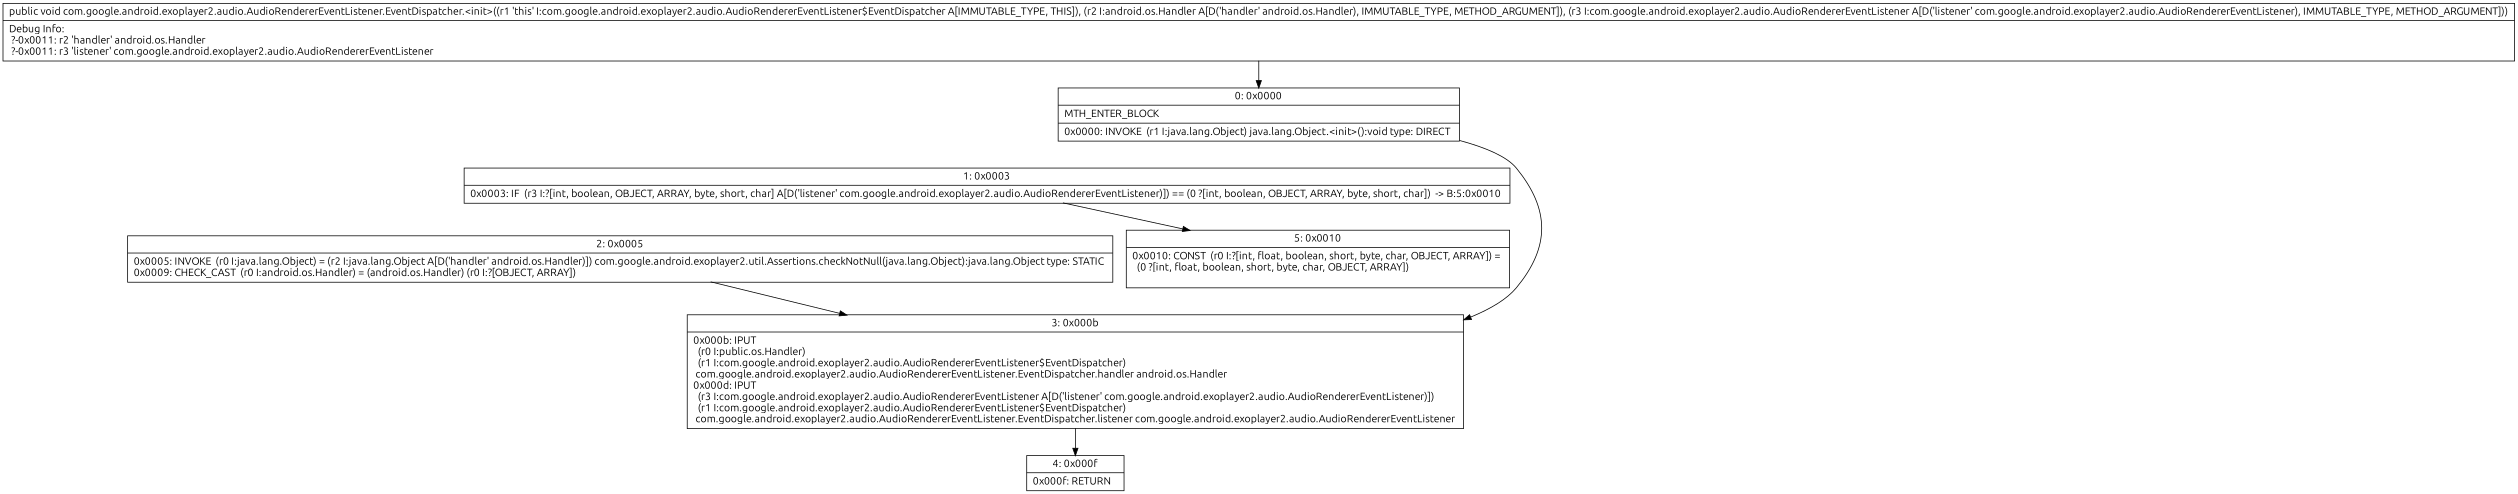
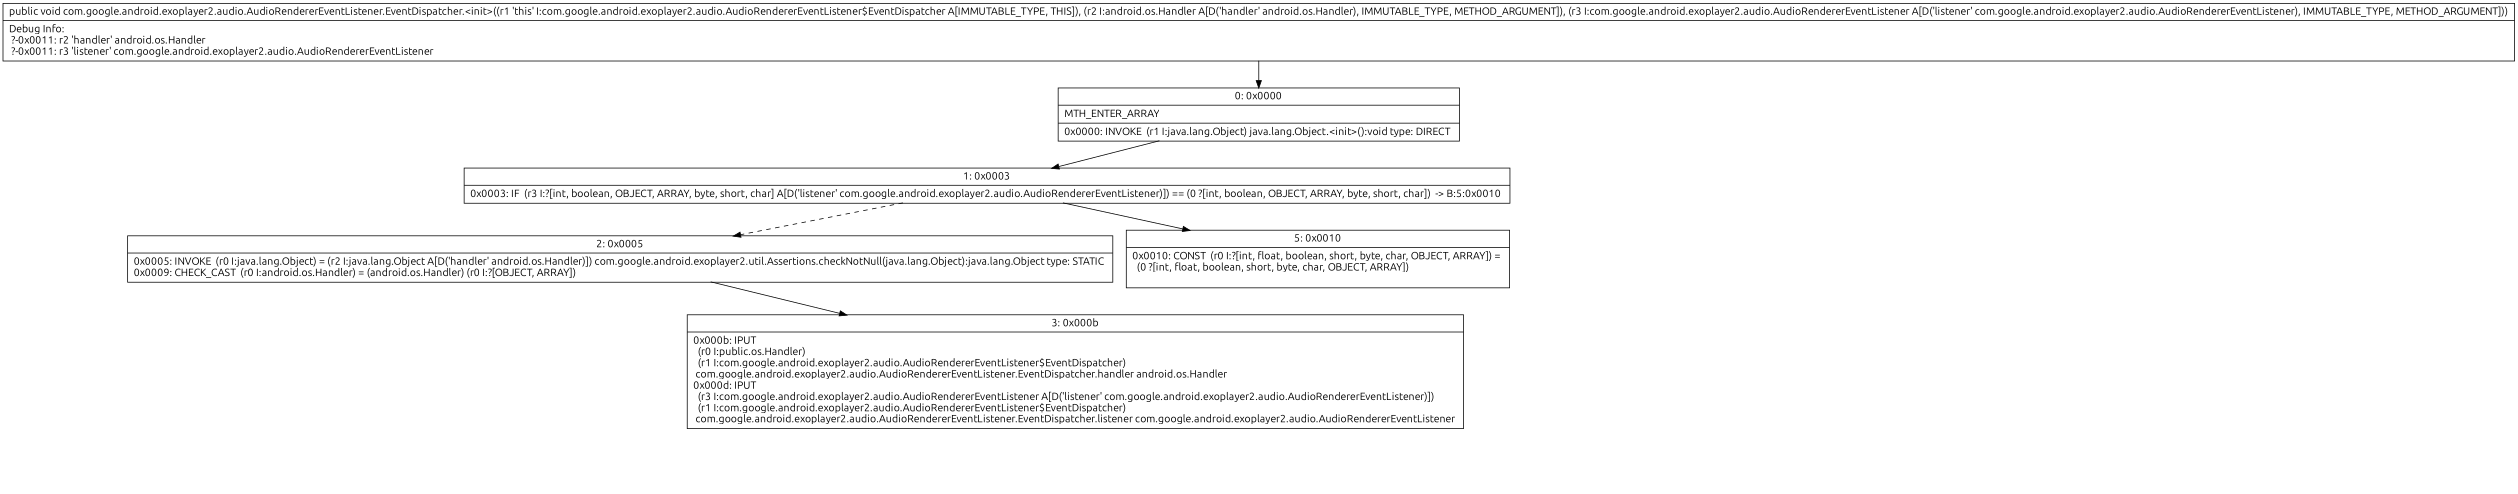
node "0: 0x0000": text "MTH_ENTER_BLOCK" -> "MTH_ENTER_ARRAY"
edge "1: 0x0003" -> "2: 0x0005": added
edge "0: 0x0000" -> "3: 0x000b": now "0: 0x0000" -> "1: 0x0003"
node "4: 0x000f": removed
